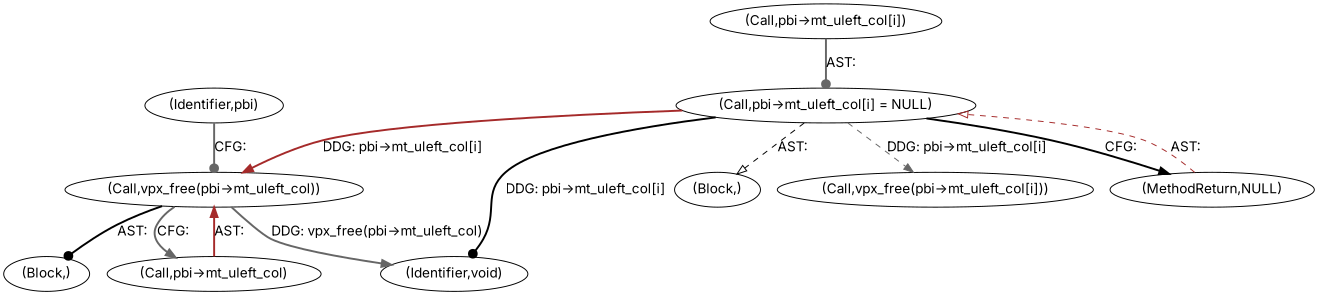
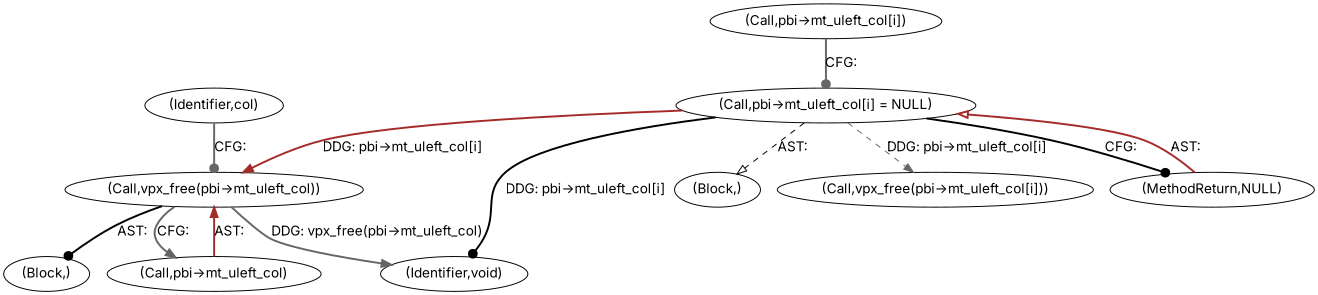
edge "(Call,pbi->mt_uleft_col[i])" -> "(Call,pbi->mt_uleft_col[i] = NULL)": label "AST: " -> "CFG: "
node "(Identifier,pbi)": label "(Identifier,pbi)" -> "(Identifier,col)"
edge "(MethodReturn,NULL)" -> "(Call,pbi->mt_uleft_col[i] = NULL)": style dashed -> bold
edge "(Call,pbi->mt_uleft_col[i] = NULL)" -> "(MethodReturn,NULL)": arrowhead normal -> dot
